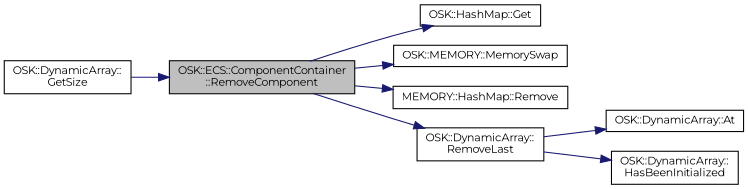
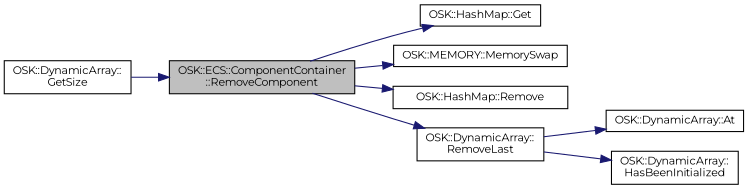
node "MEMORY::HashMap::Remove": label "MEMORY::HashMap::Remove" -> "OSK::HashMap::Remove"
